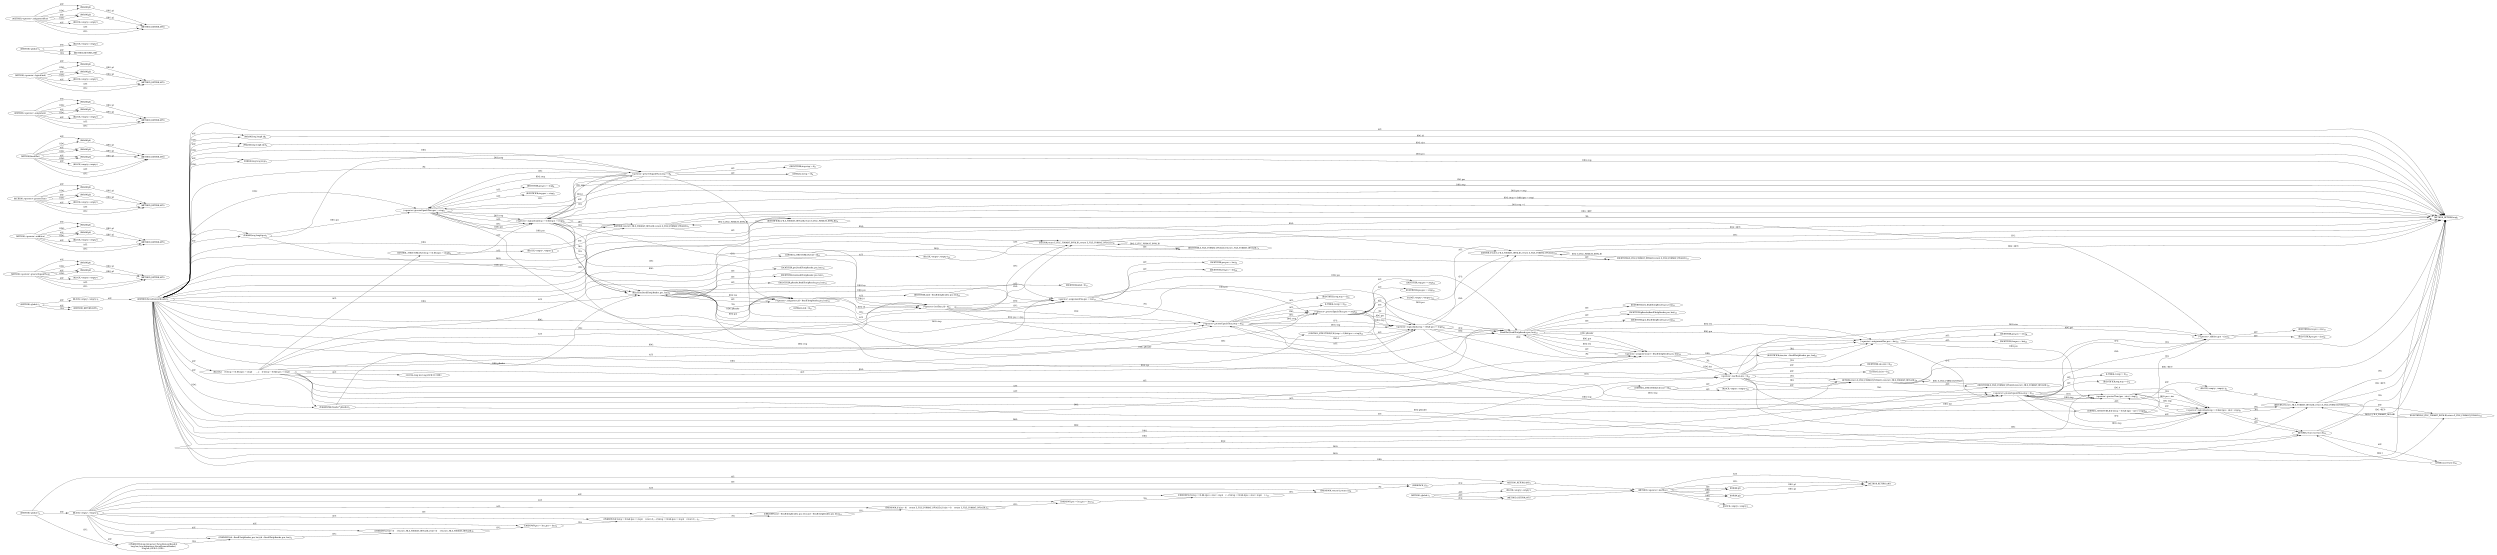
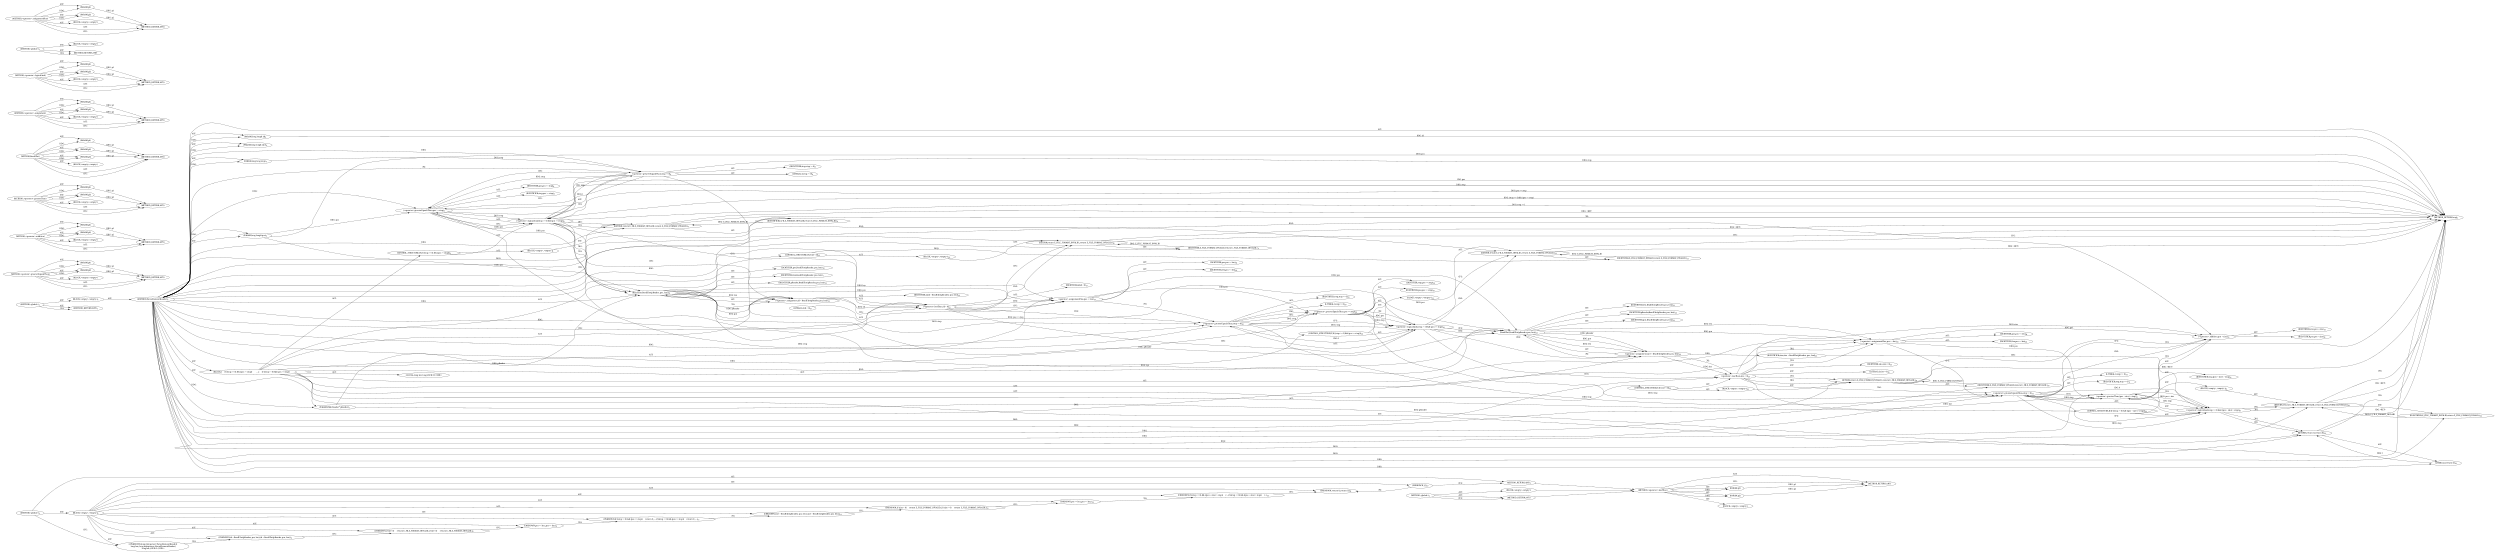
edge "(PARAM,long long& size)" -> "(METHOD_RETURN,long)": removed, label "DDG: size"
edge "(IDENTIFIER,id,id = ReadUInt(pReader, pos, len))" -> "(IDENTIFIER,id,id < 0)": now "(<operator>.lessThan,id < 0)" -> "(IDENTIFIER,id,id < 0)"
edge "(CONTROL_STRUCTURE,IF,if (id < 0))" -> "(<operator>.lessThan,id < 0)": label "DDG: 0" -> "AST: "
edge "(<operator>.greaterThan,(pos + size) > stop)" -> "(<operator>.addition,pos + size)": added, label "AST:"
node "(IDENTIFIER,stop,(pos + size) > stop)": added
edge "(<operator>.lessThan,size < 0)" -> "(<operator>.logicalAnd,(stop >= 0) && ((pos + size) > stop))": now "(IDENTIFIER,size,size = ReadUInt(pReader, pos, len))" -> "(<operator>.logicalAnd,(stop >= 0) && ((pos + size) > stop))"
edge "(METHOD,ParseElementHeader)" -> "(LITERAL,0,return 0;)": added, label "DDG:"
edge "(UNKNOWN,return 0;,return 0;)" -> "(UNKNOWN,},})": reversed
